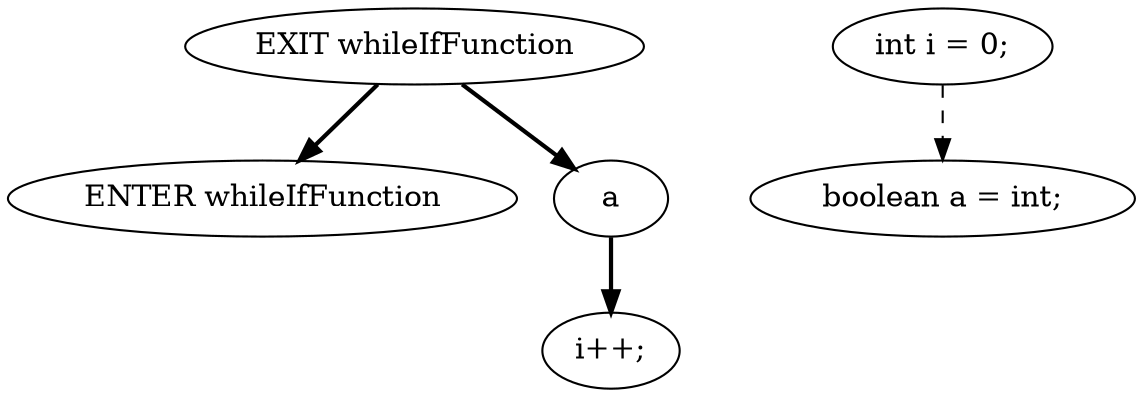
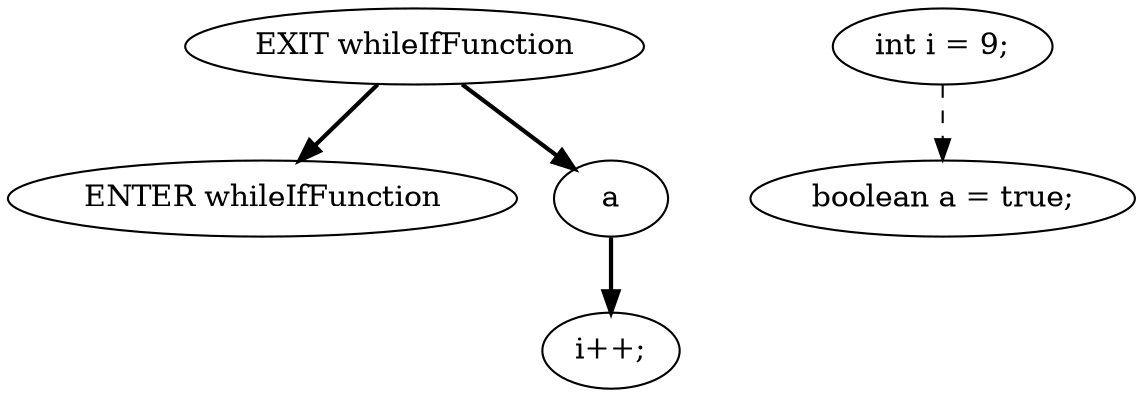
node "int i = 0;": label "int i = 0;" -> "int i = 9;"
node "boolean a = int;": label "boolean a = int;" -> "boolean a = true;"
